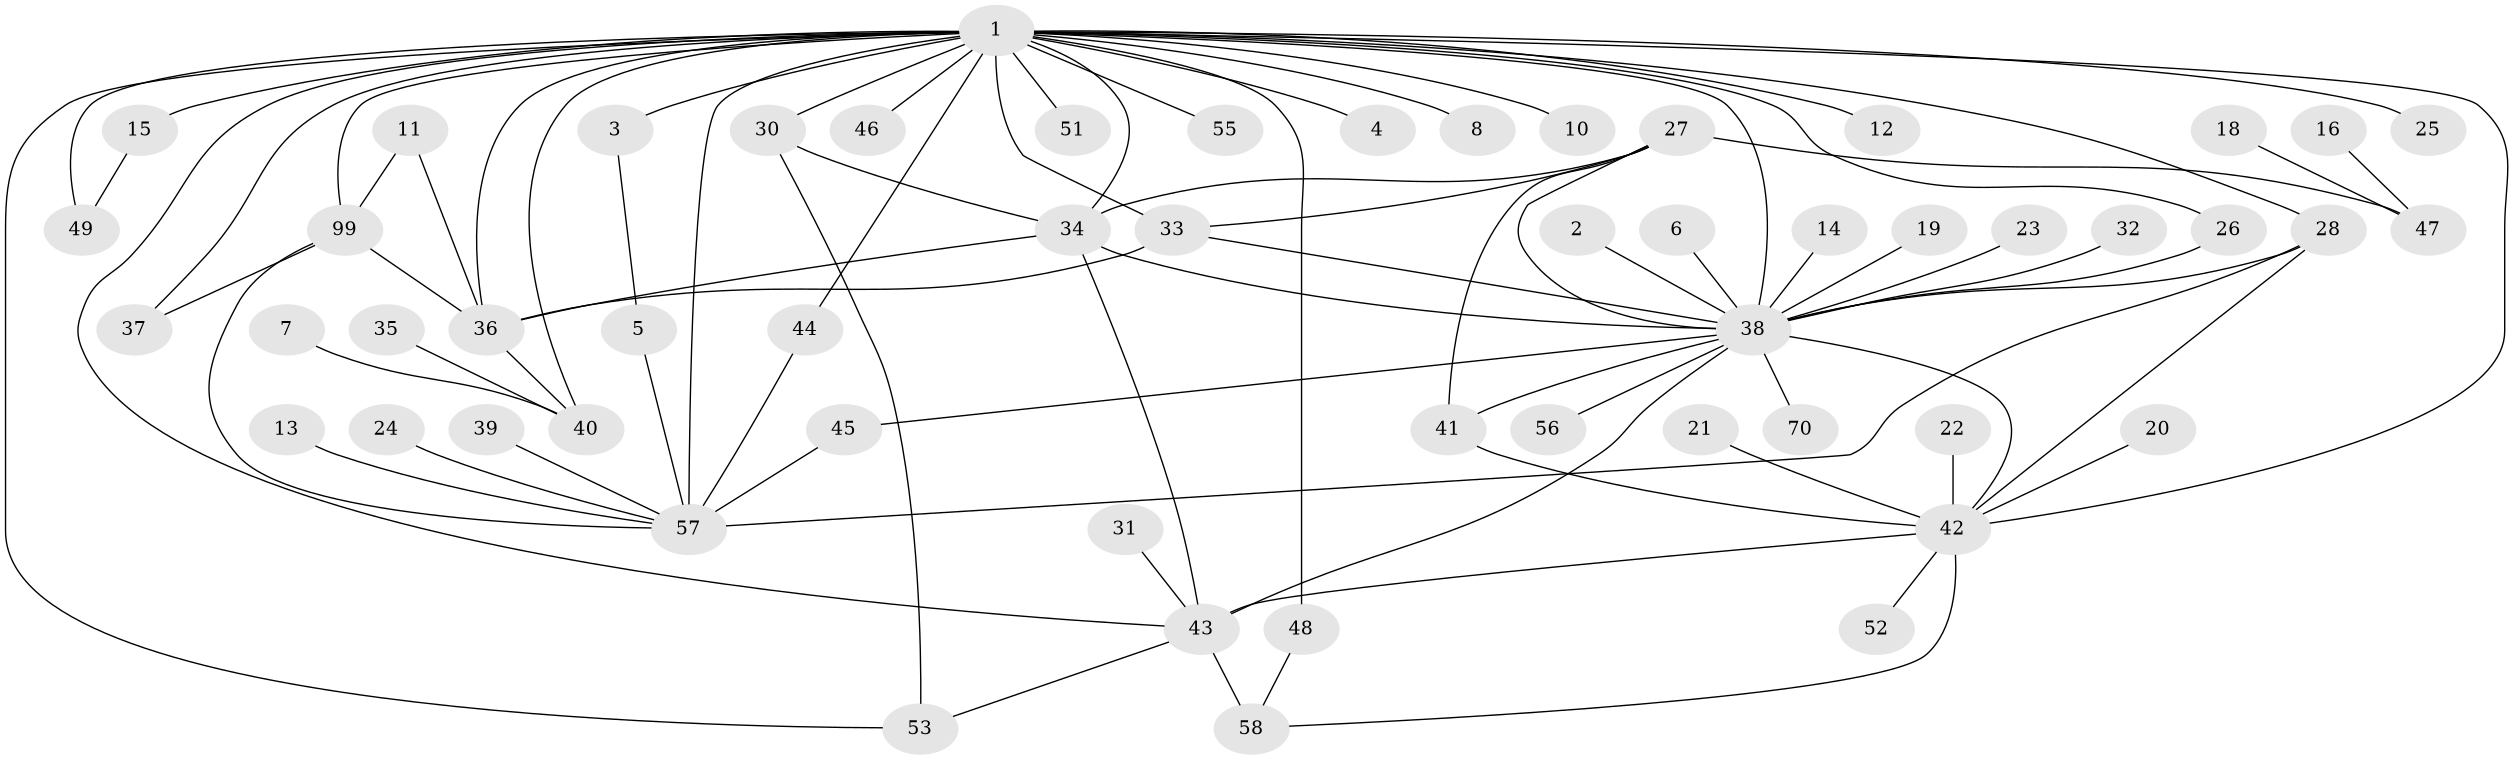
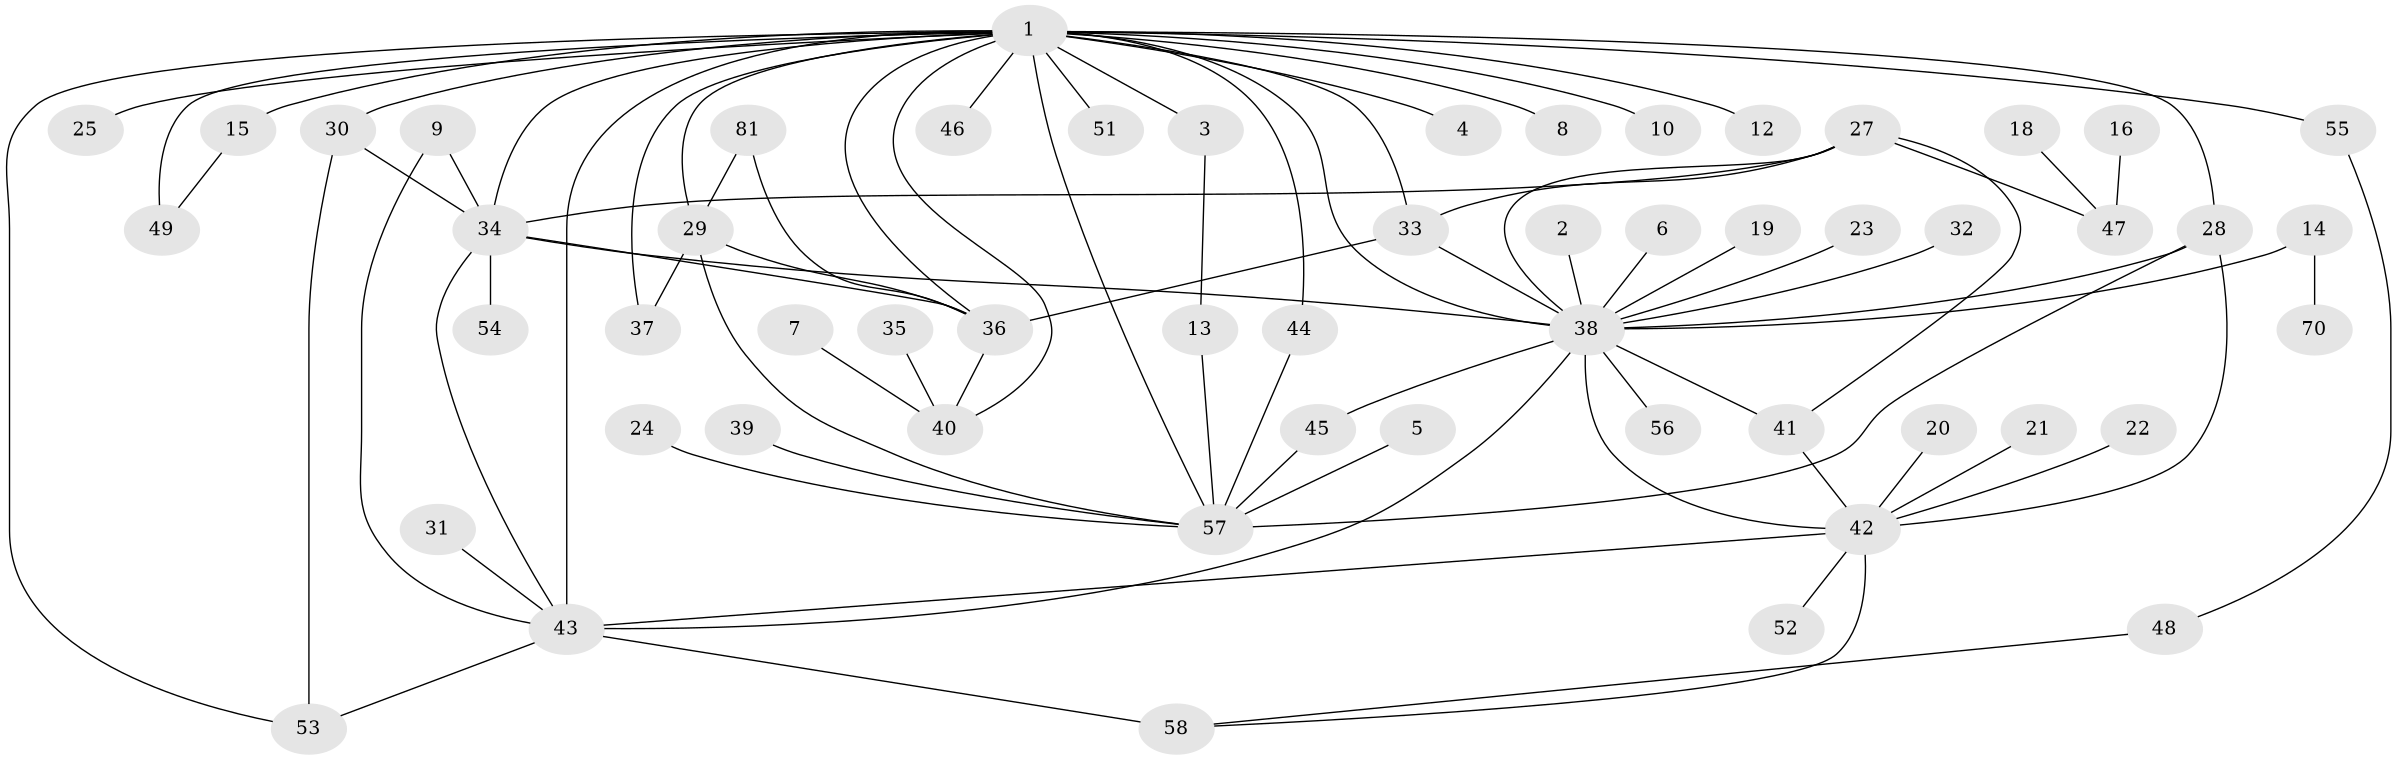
edge "1" -- "42": removed
node "11": label "11" -> "81"
node "9": added
edge "1" -- "48": now "55" -- "48"
node "99": label "99" -> "29"
edge "3" -- "5": now "3" -- "13"
node "26": removed
node "54": added
edge "38" -- "70": now "14" -- "70"
